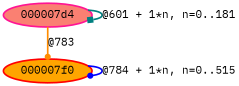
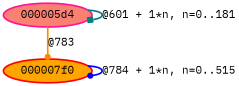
node "000007d4": label "000007d4" -> "000005d4"
